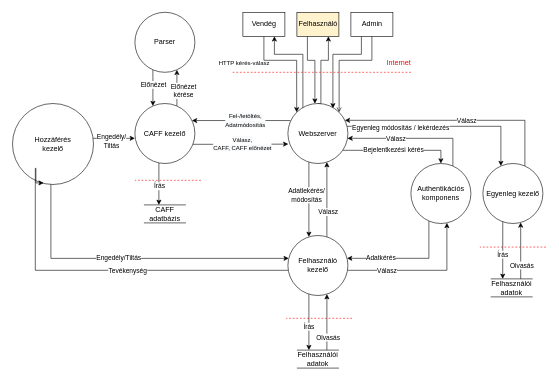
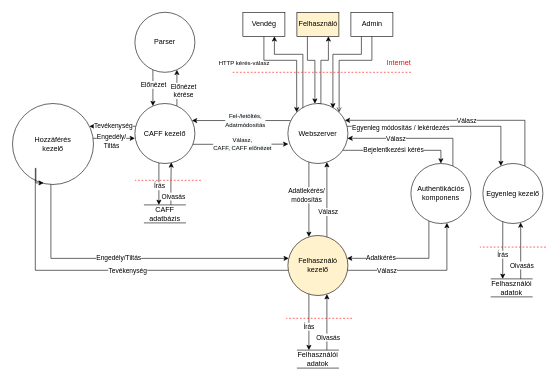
edge "CAFF kezelő" -> "Hozzáférés kezelő": added, label "Tevékenység"
edge "CAFF adatbázis" -> "CAFF kezelő": added, label "Olvasás"
node "Felhasználó kezelő": fillcolor #ffffff -> #fff2cc
